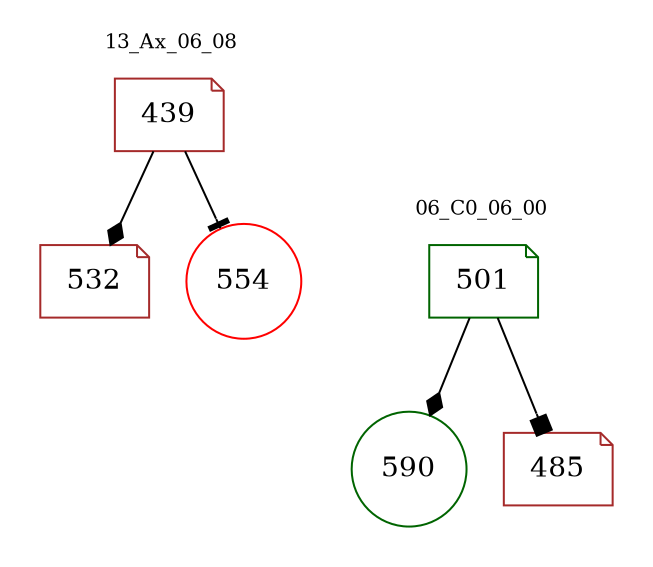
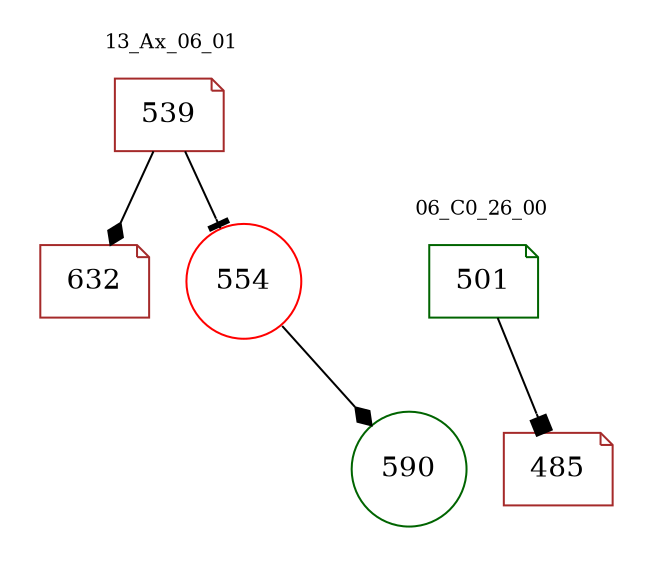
cluster "13_Ax_06_08": label "13_Ax_06_08" -> "13_Ax_06_01"
node "439": label "439" -> "539"
cluster "06_C0_06_00": label "06_C0_06_00" -> "06_C0_26_00"
node "532": label "532" -> "632"
edge "501" -> "590": now "554" -> "590"
